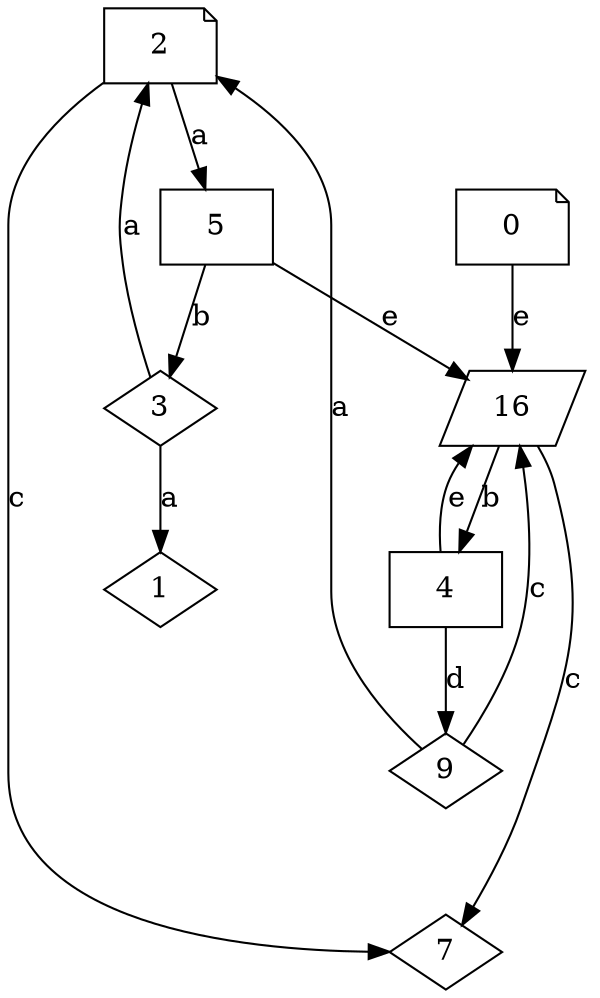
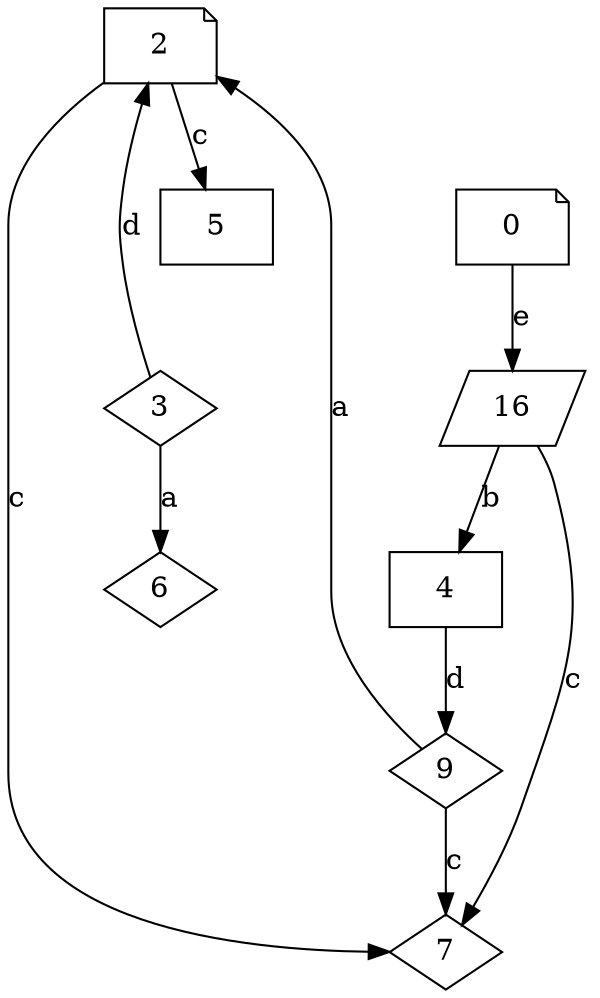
edge "2" -> "5": label "a" -> "c"
edge "3" -> "2": label "a" -> "d"
edge "5" -> "3": removed, label "b"
edge "5" -> "16": removed, label "e"
edge "4" -> "16": removed, label "e"
node "1": label "1" -> "6"
edge "9" -> "16": now "9" -> "7"
